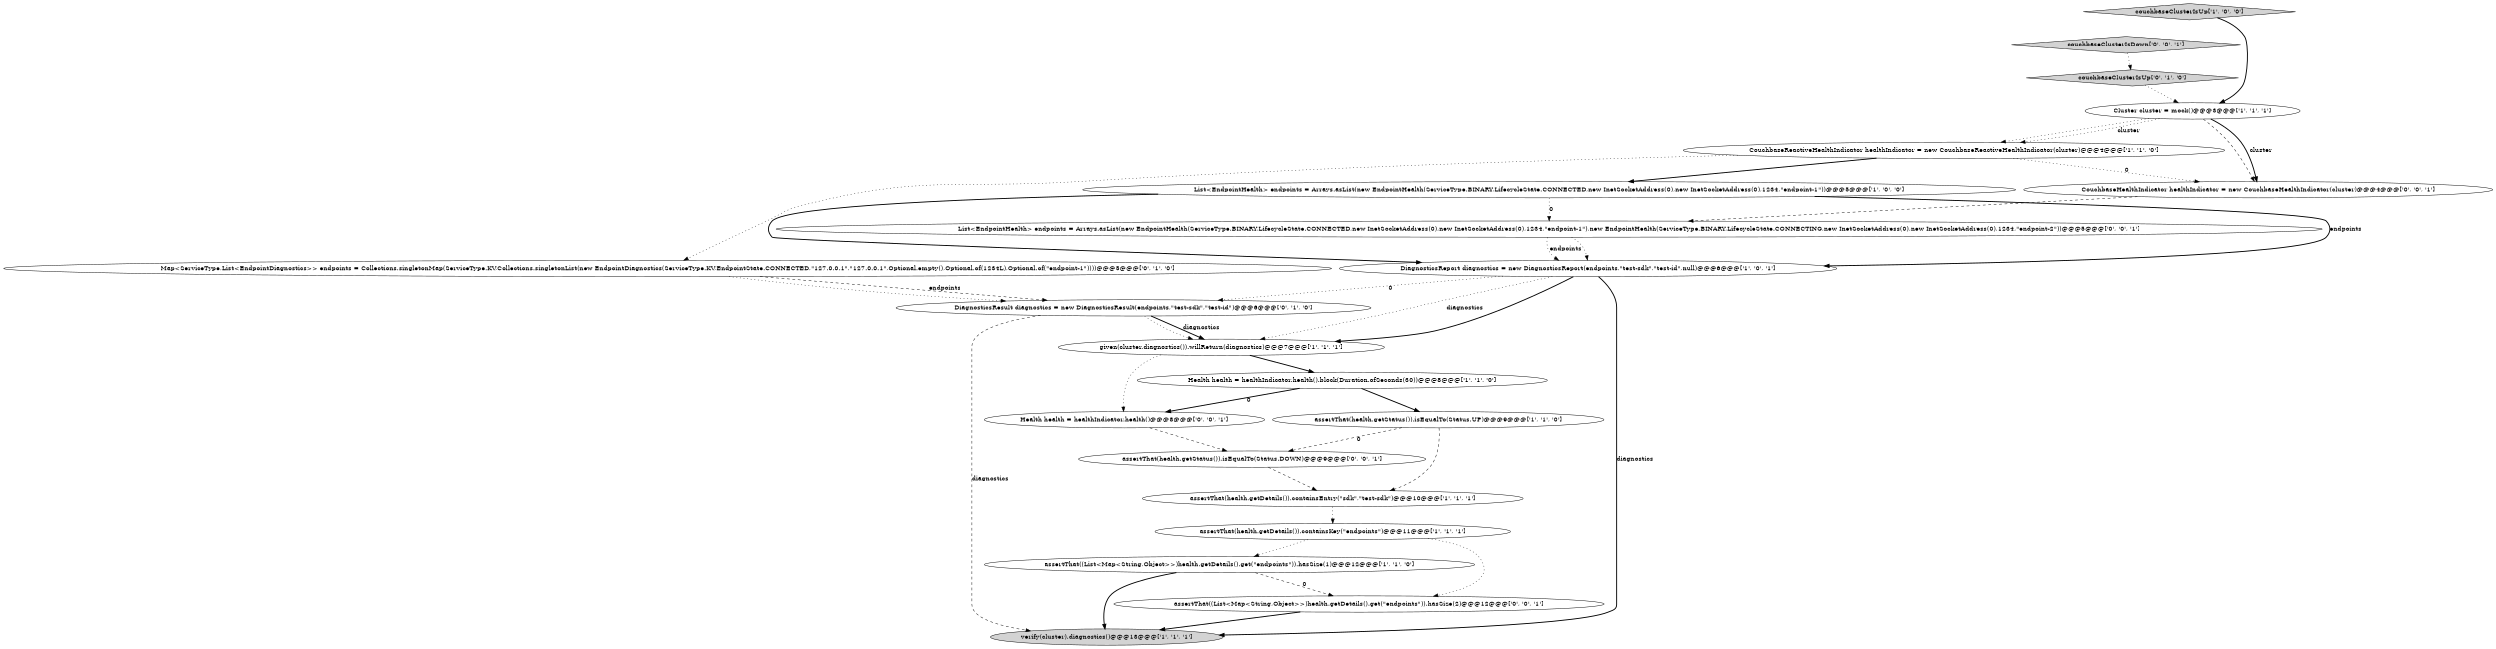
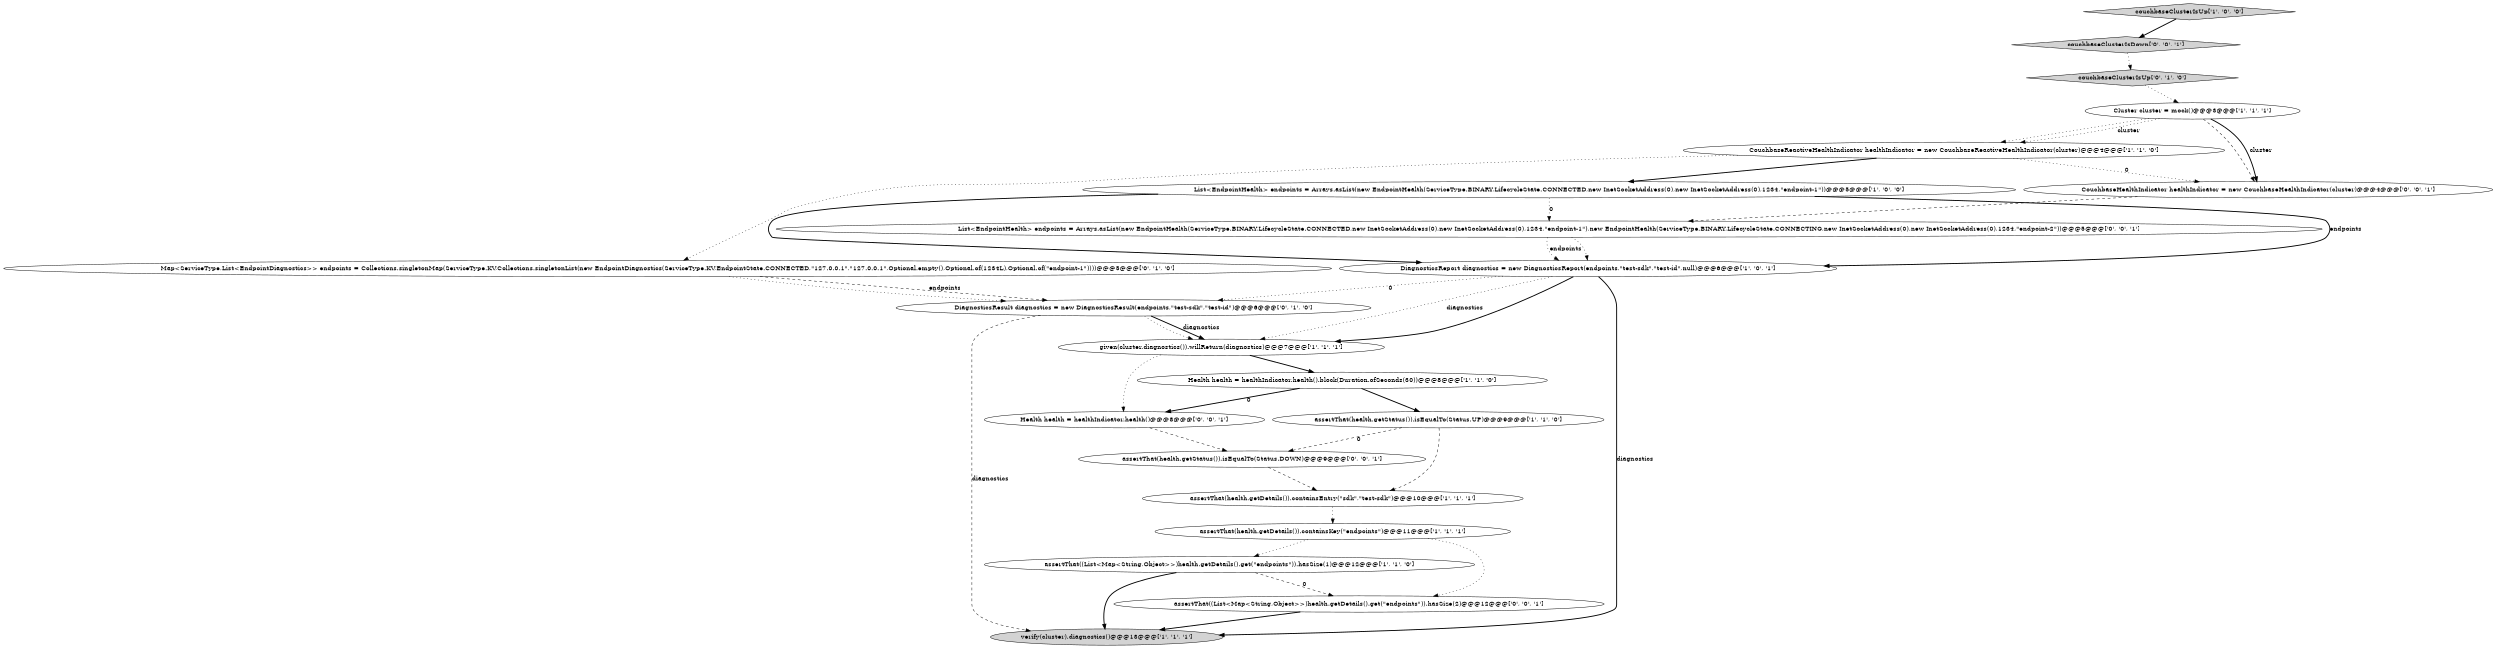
edge "couchbaseClusterIsUp['1', '0', '0']" -> "Cluster cluster = mock()@@@3@@@['1', '1', '1']": now "couchbaseClusterIsUp['1', '0', '0']" -> "couchbaseClusterIsDown['0', '0', '1']"
